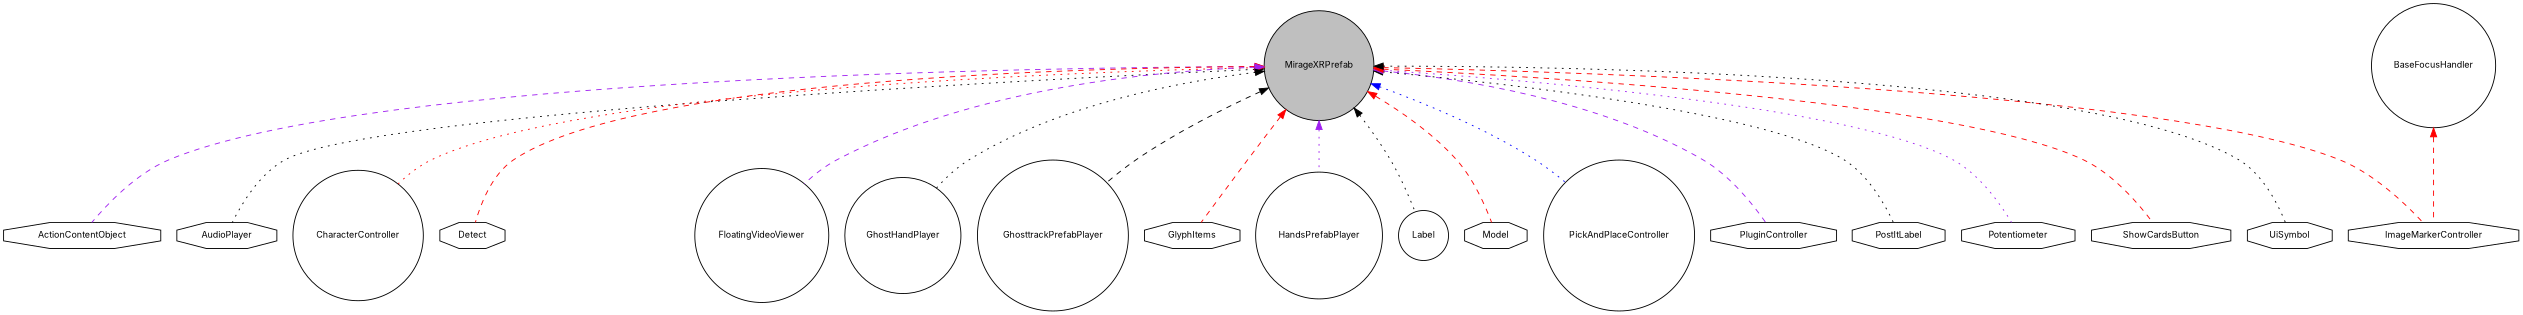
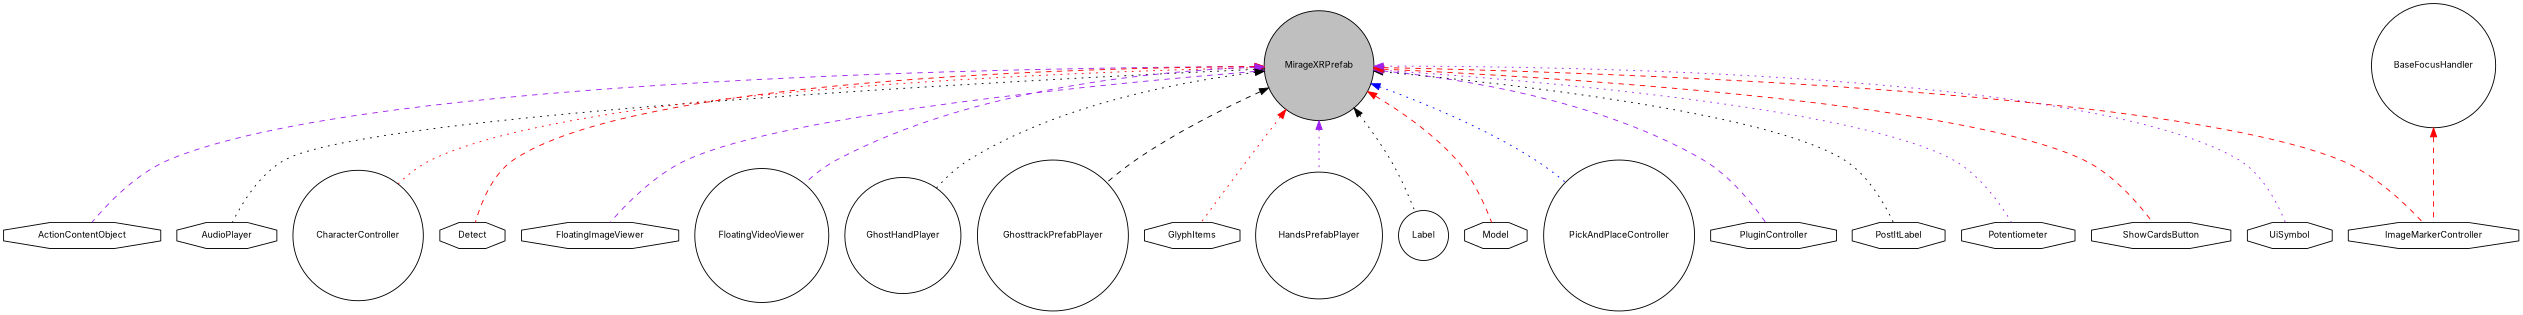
edge "UiSymbol" -> "MirageXRPrefab": color black -> purple
edge "GlyphItems" -> "MirageXRPrefab": style dashed -> dotted
node "FloatingImageViewer": added
